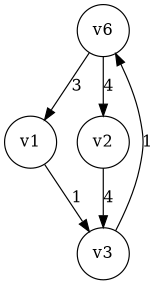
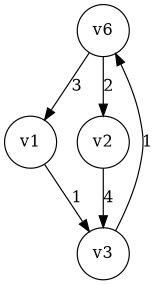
edge "v6" -> "v2": label "4" -> "2"
